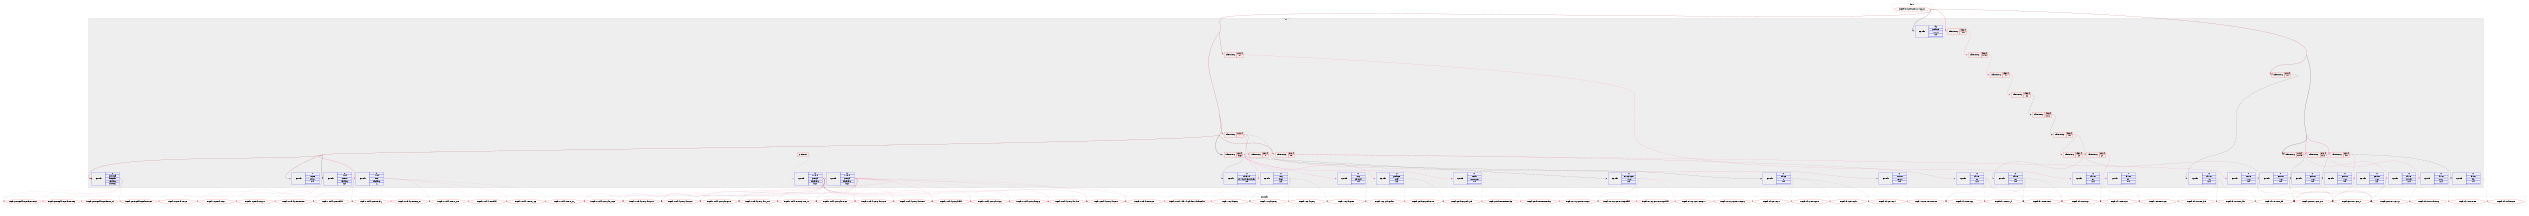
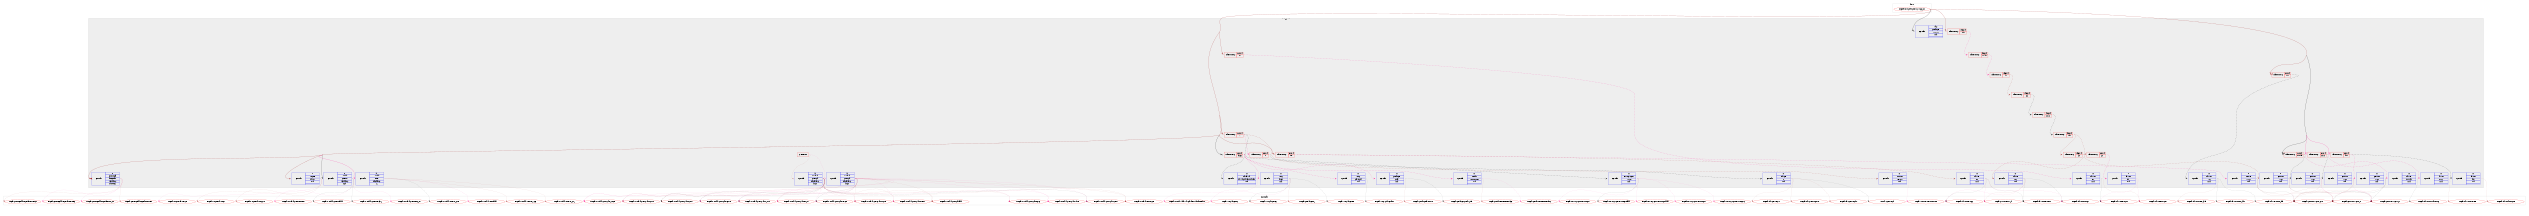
node "portage://sys-devel/conditional-1.13.4-r2": label "portage://sys-devel/conditional-1.13.4-r2" -> "portage://sys-devel/automake-1.13.4-r2"
node "portage://sys-devel/automake-1.9.6-r5": removed
node "portage://lang-devel/automake-1.6.3-r2": label "portage://lang-devel/automake-1.6.3-r2" -> "portage://sys-devel/automake-1.6.3-r2"
node "portage://virtual/emacs-24": label "portage://virtual/emacs-24" -> "portage://apps/emacs-24"
node "portage://app-emacs/auctex-12.1-r1": label "portage://app-emacs/auctex-12.1-r1" -> "portage://app-elt/auctex-12.1-r1"
node "portage://sci-visualization/libtool-5.2.7": label "portage://sci-visualization/libtool-5.2.7" -> "portage://sci-visualization/gnuplot-5.2.7"
node "portage://dev-lang/tk-8.6.9": label "portage://dev-lang/tk-8.6.9" -> "lisp://dev-lang/tk-8.6.9"
node "portage://dev-lisp/sbcl-1.4.9": label "portage://dev-lisp/sbcl-1.4.9" -> "portage://arm-lisp/sbcl-1.4.9"
node "portage://xdg-lisp/gcl-2.6.12": label "portage://xdg-lisp/gcl-2.6.12" -> "portage://dev-lisp/gcl-2.6.12"
